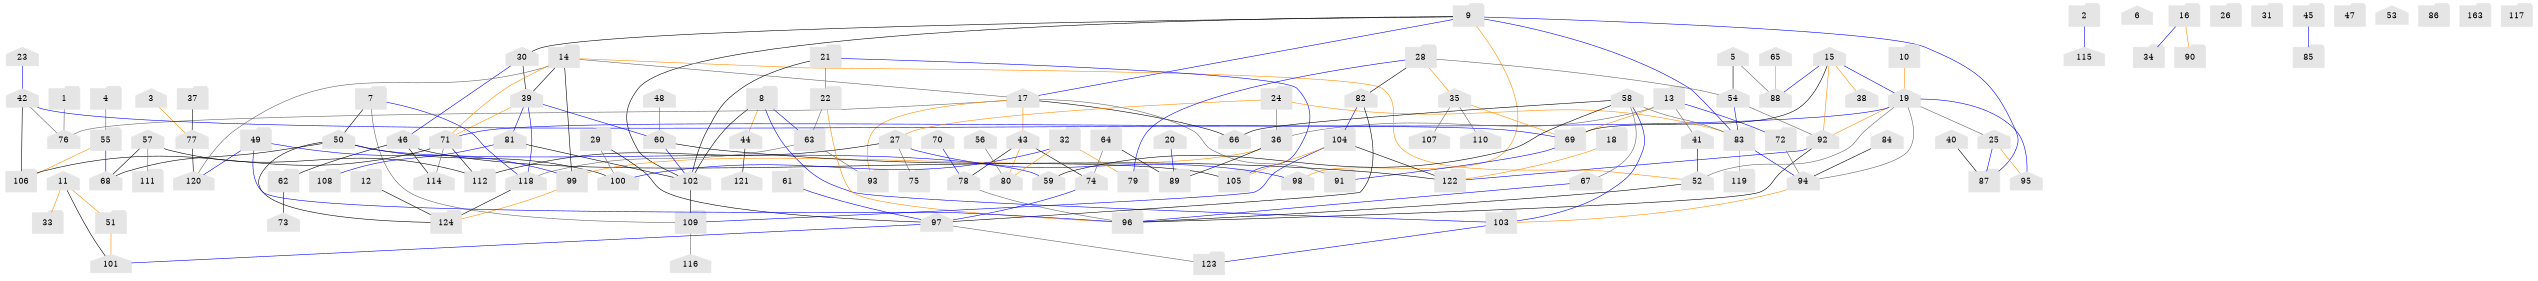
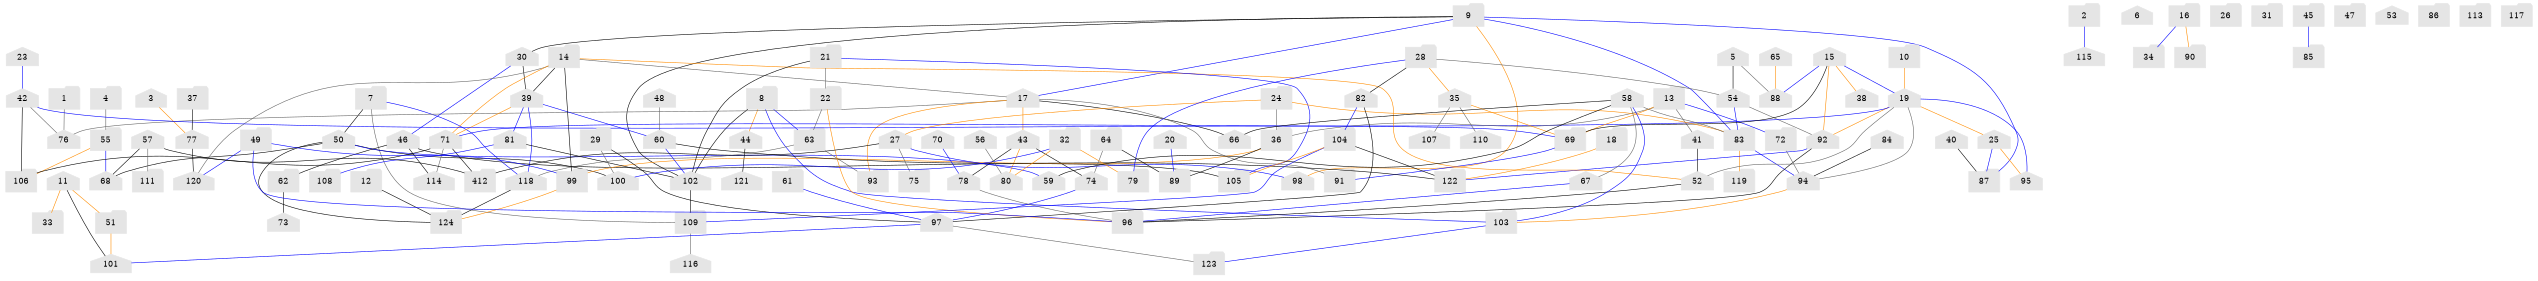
node "163": label "163" -> "113"
edge "19" -- "25": color gray40 -> darkorange
node "112": label "112" -> "412"
